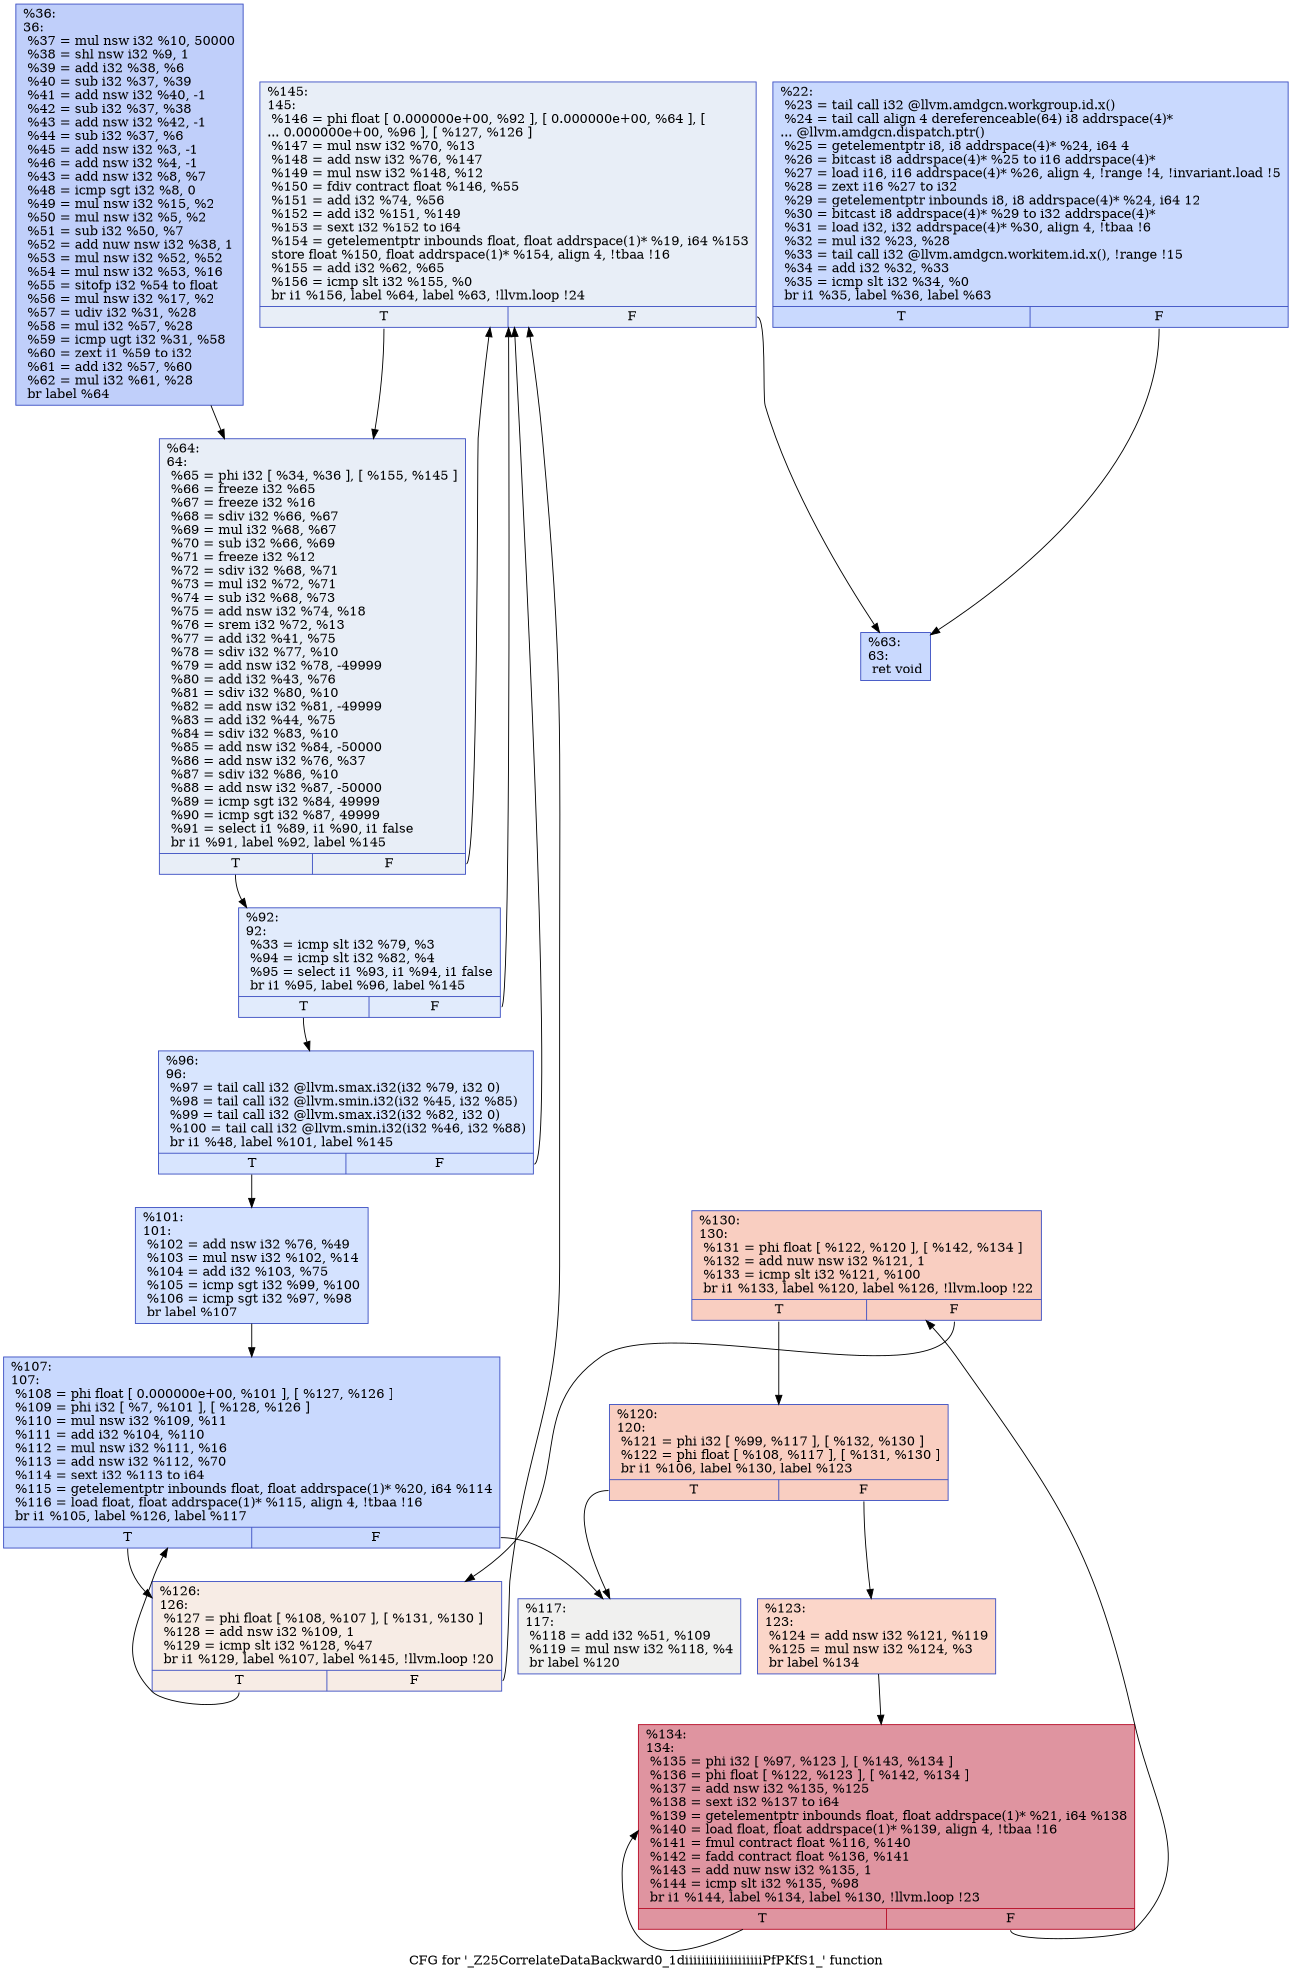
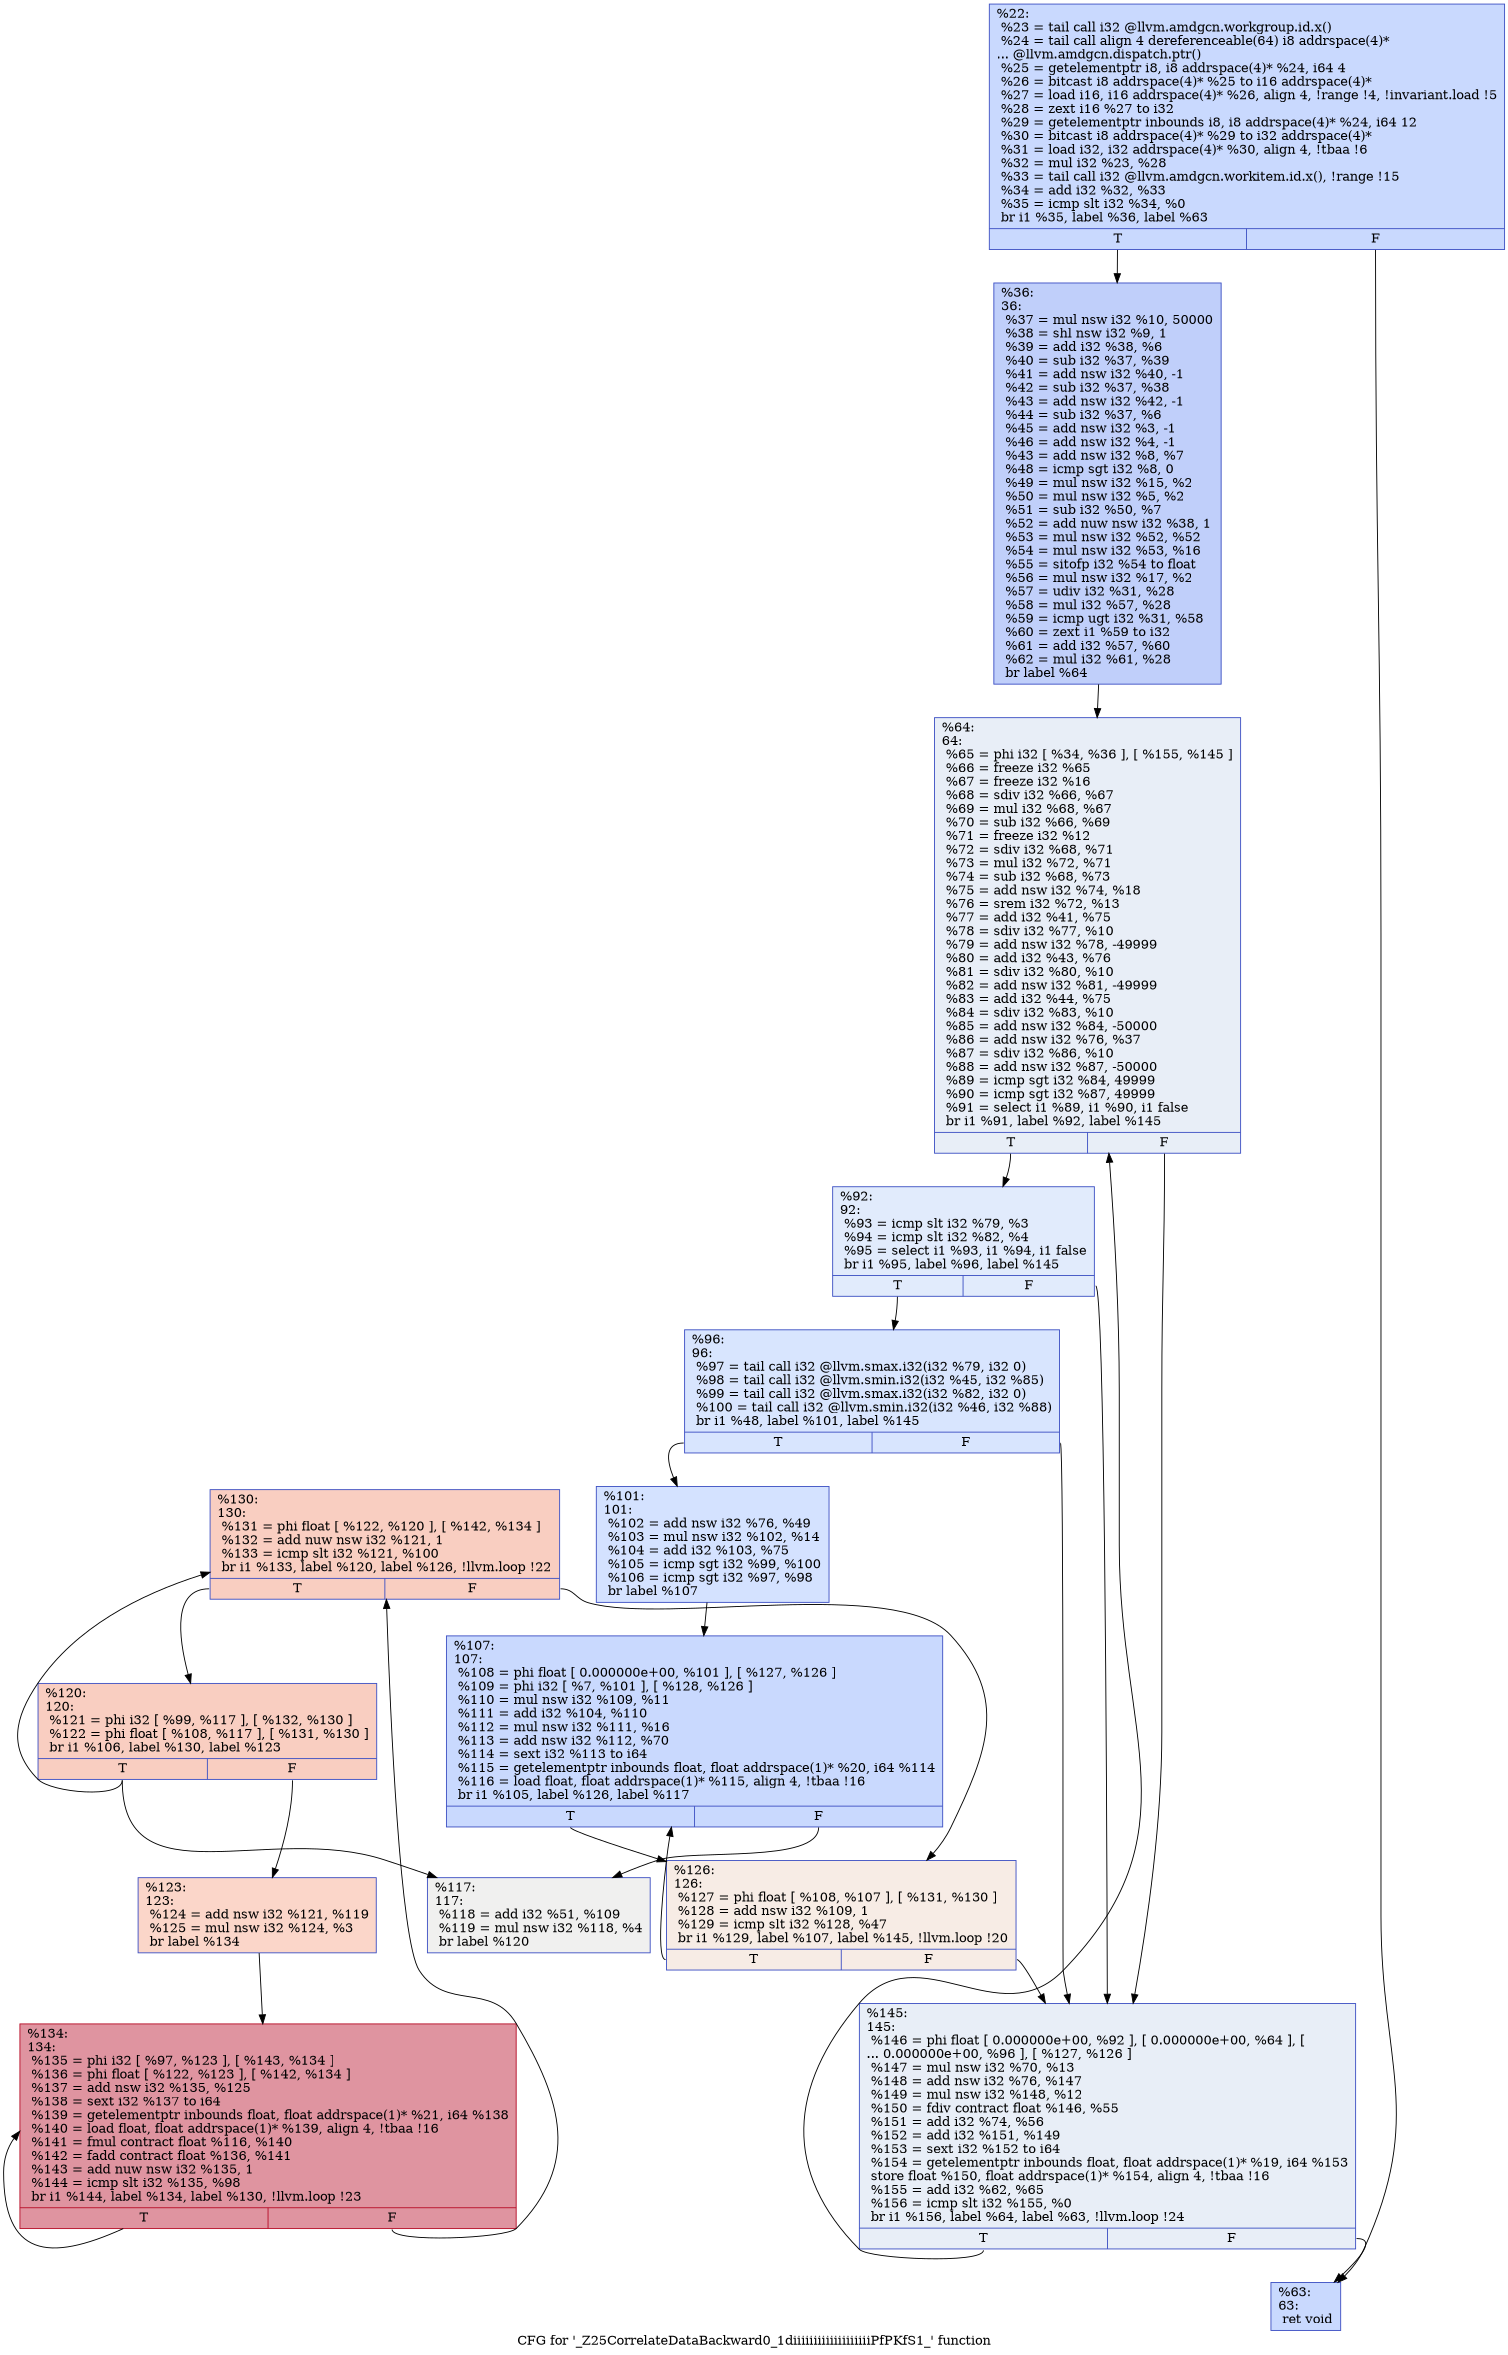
edge "%22:" -> "%36:": added
node "%92:": text "%33 = icmp slt i32 %79, %3" -> "%93 = icmp slt i32 %79, %3"
edge "%120:" -> "%130:": added
